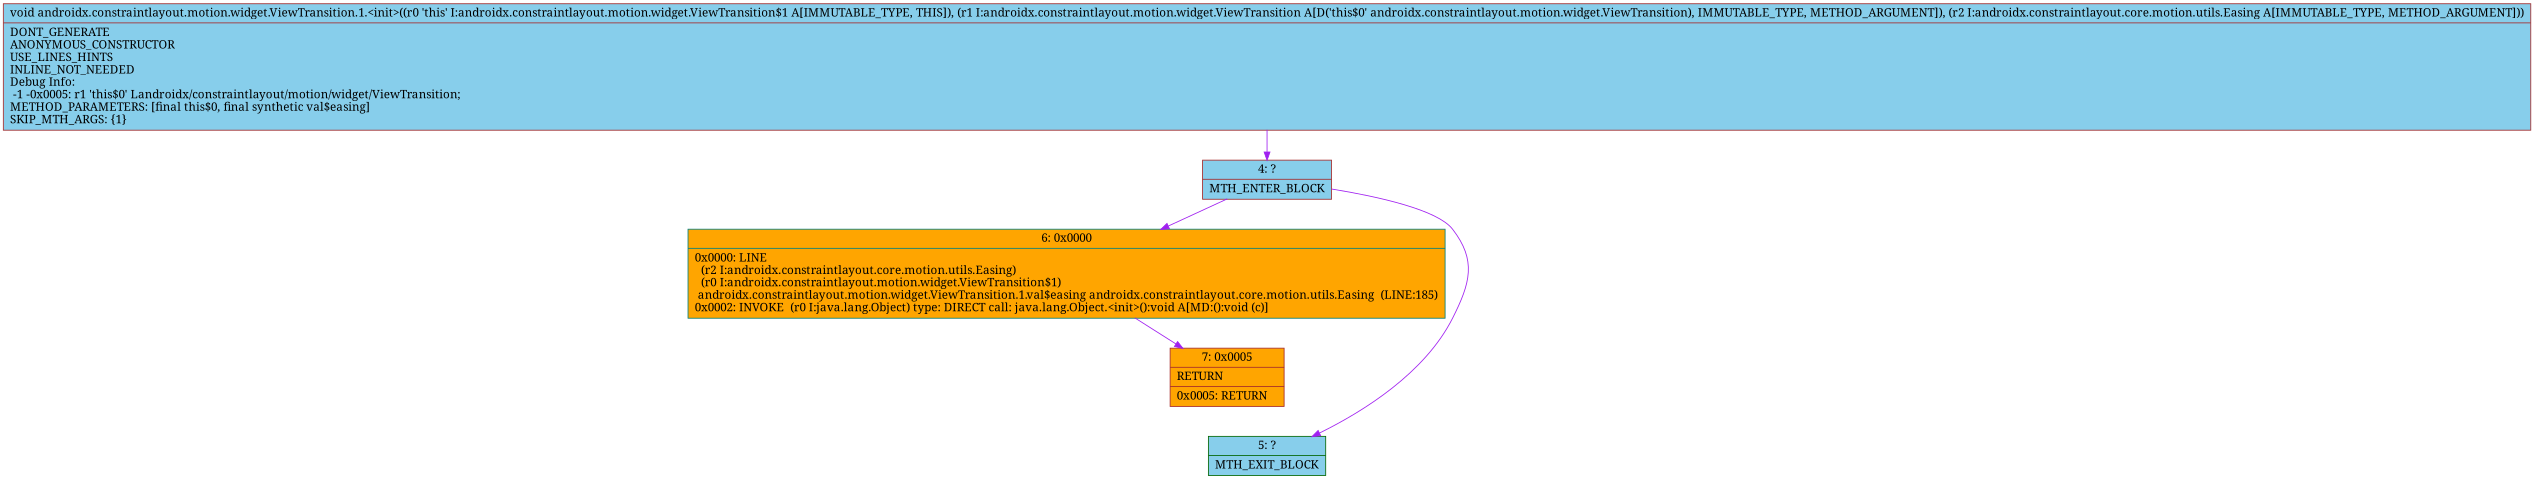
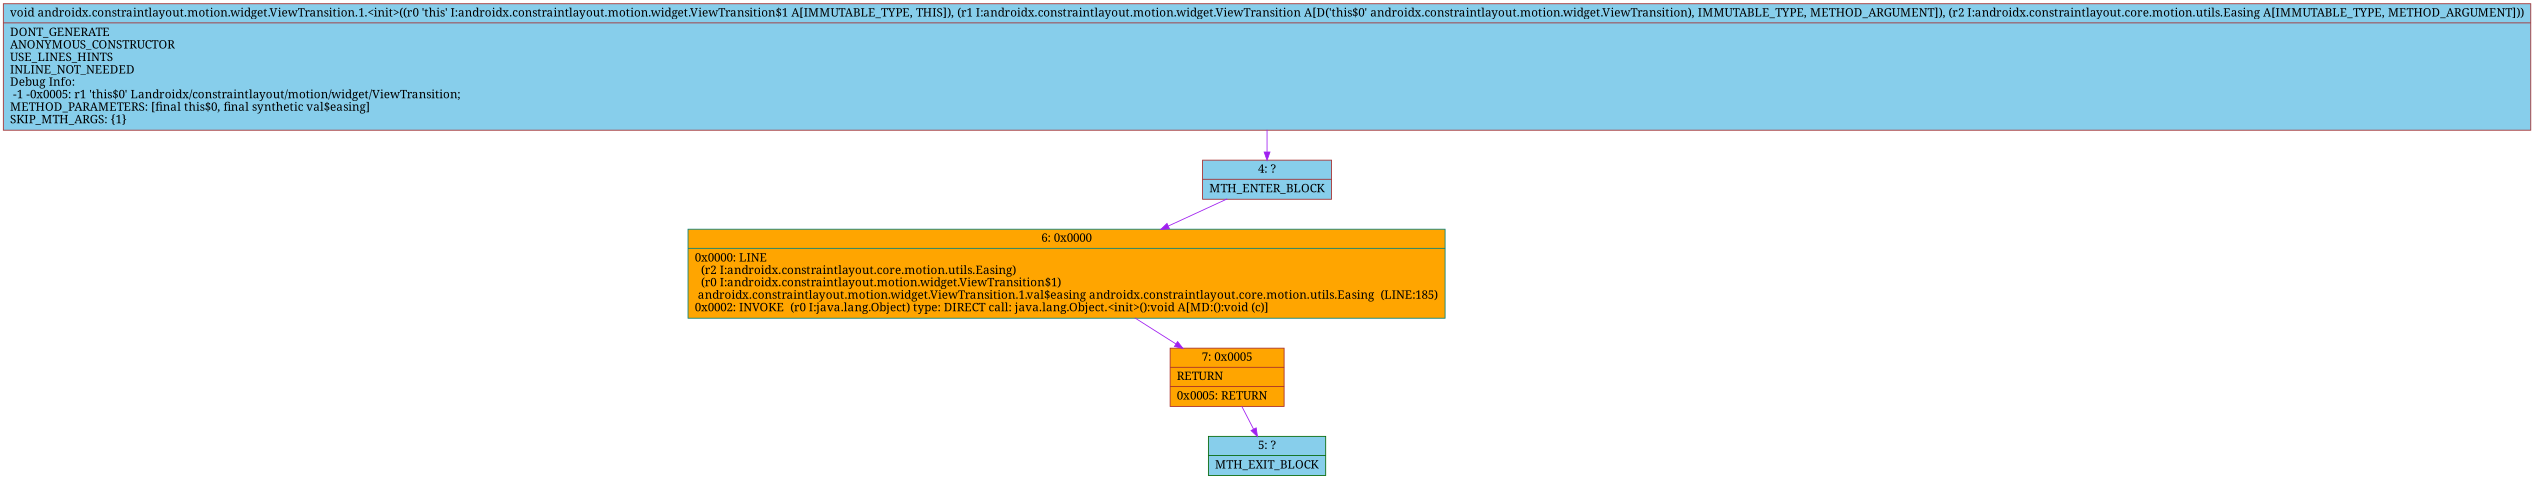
edge "4: ?" -> "5: ?": now "7: 0x0005" -> "5: ?"
